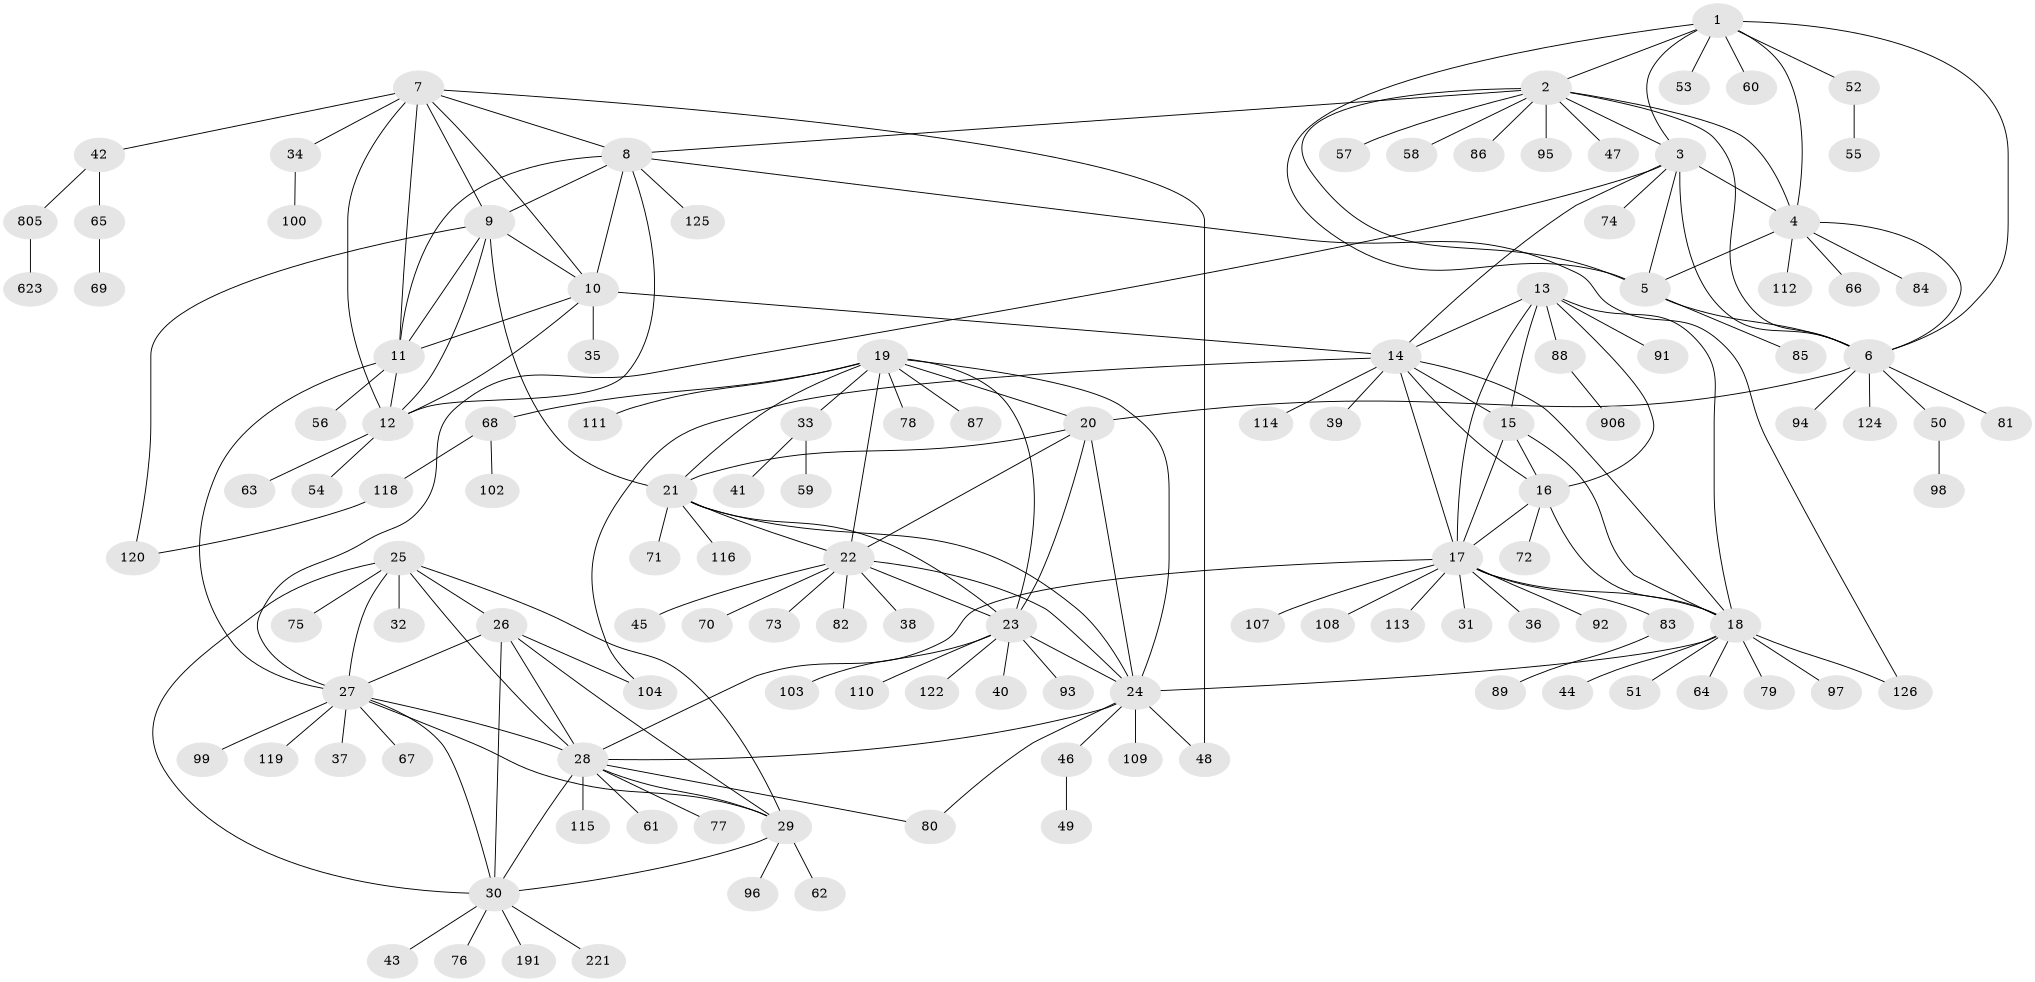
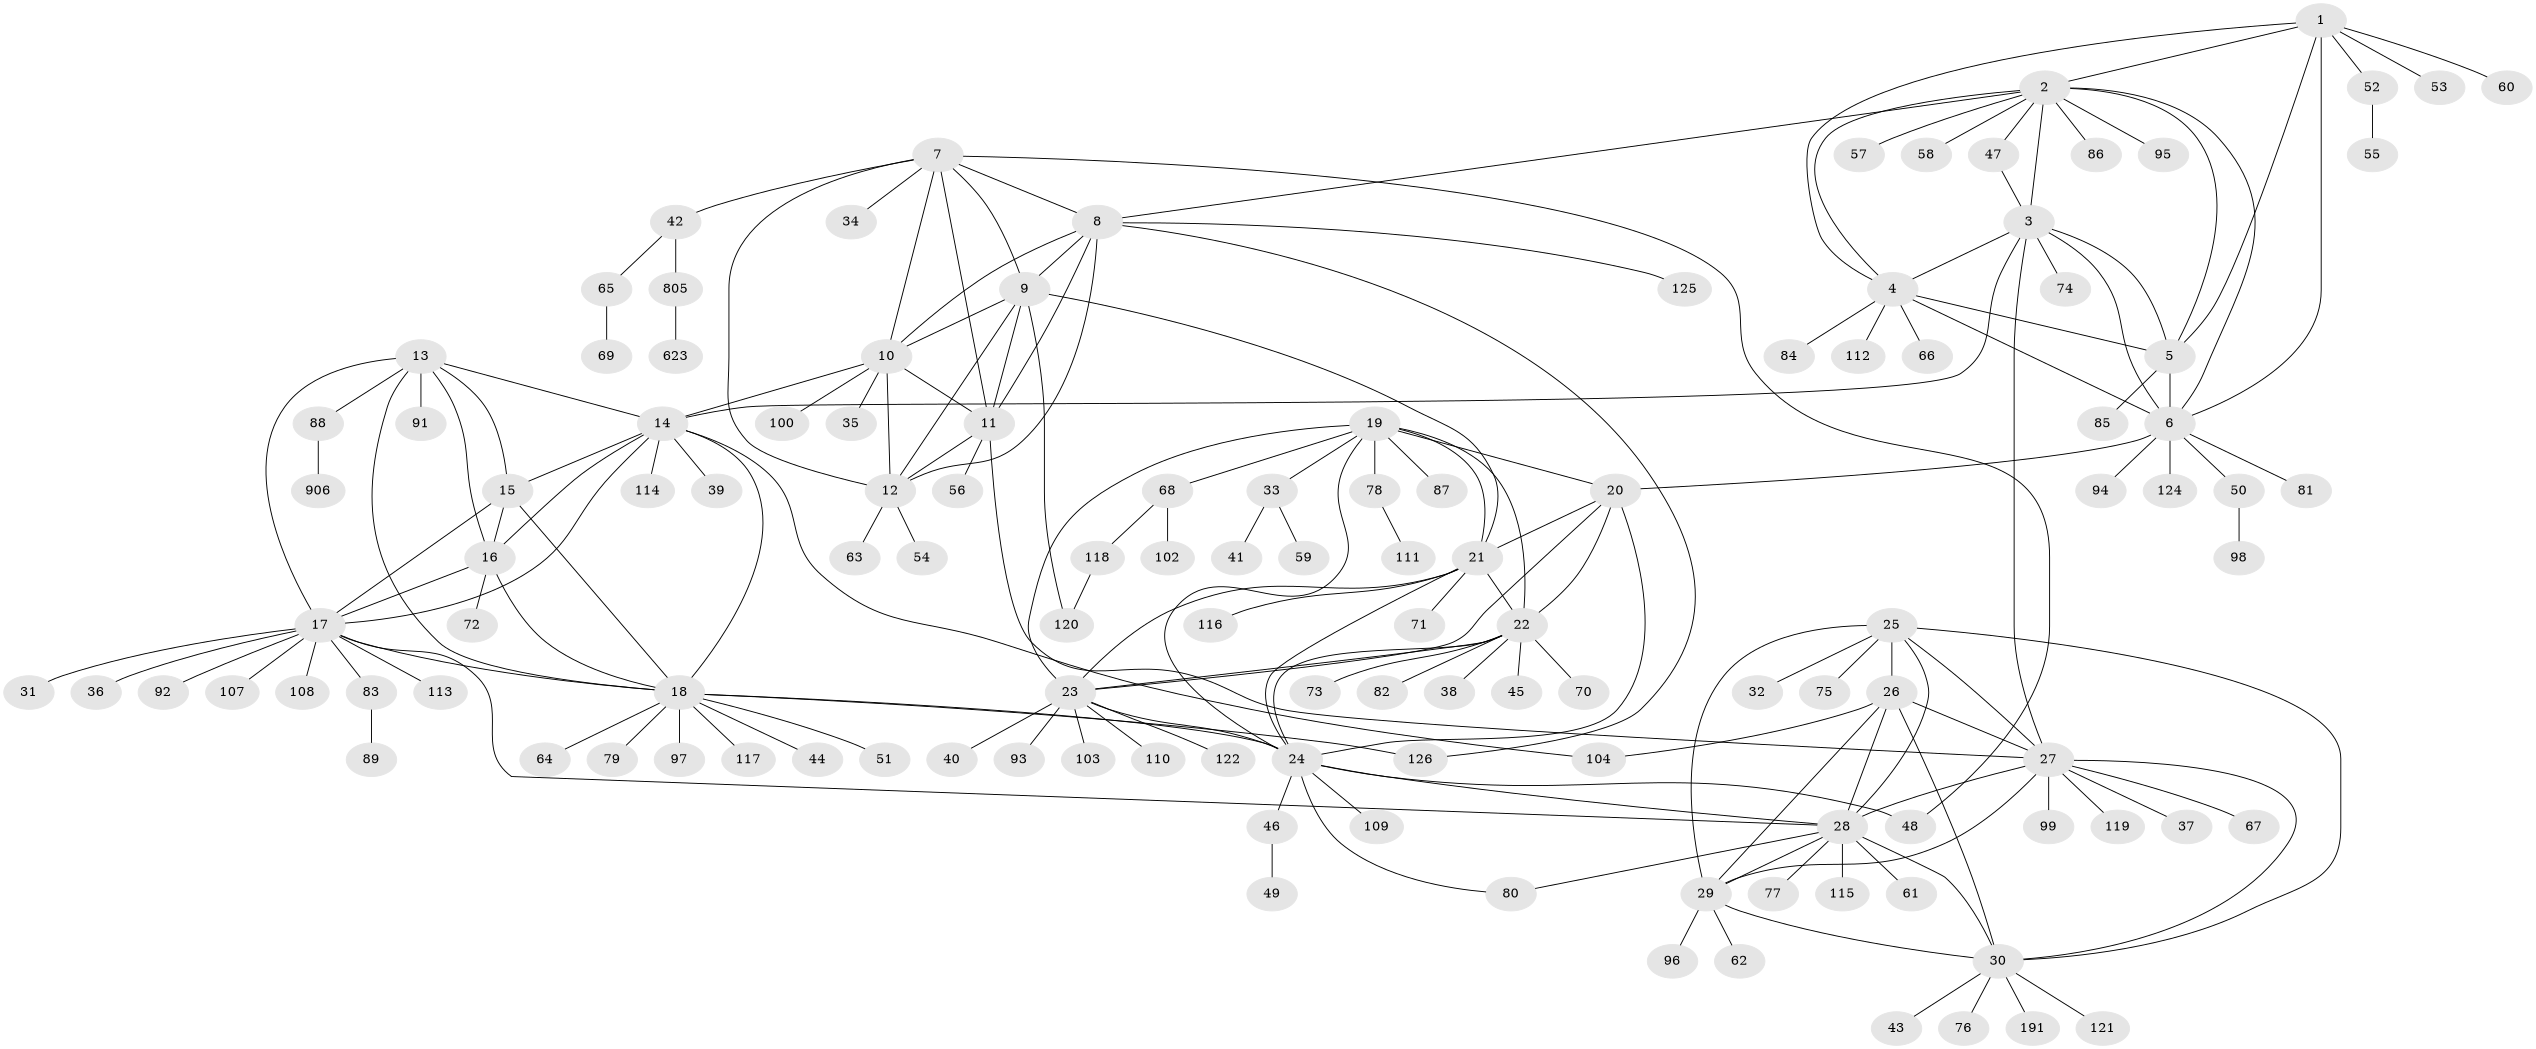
edge "1" -- "3": now "47" -- "3"
edge "34" -- "100": now "10" -- "100"
edge "19" -- "111": now "78" -- "111"
node "117": added
node "221": label "221" -> "121"
